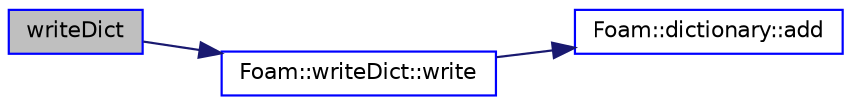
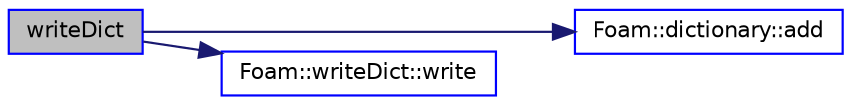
edge "Foam::writeDict::write" -> "Foam::dictionary::add": now "writeDict" -> "Foam::dictionary::add"
